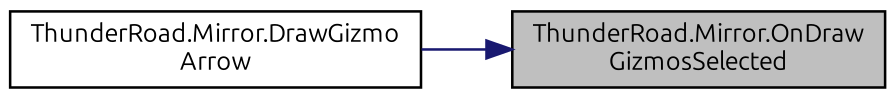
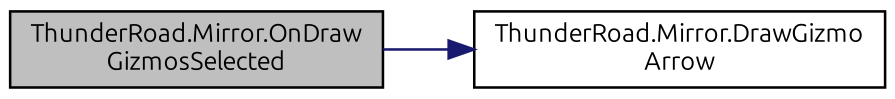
edge "ThunderRoad.Mirror.DrawGizmo Arrow" -> "ThunderRoad.Mirror.OnDraw GizmosSelected": reversed
